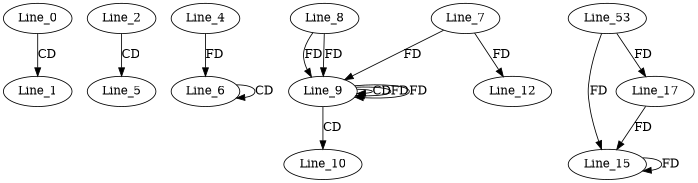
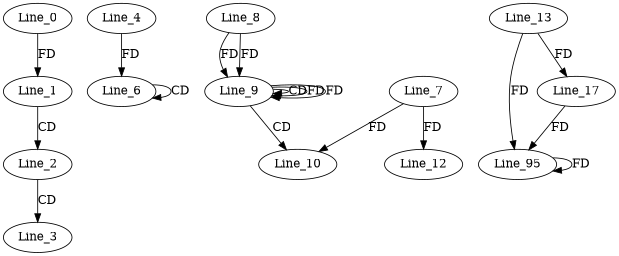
node "Line_53": label "Line_53" -> "Line_13"
edge "Line_7" -> "Line_9": now "Line_7" -> "Line_10"
edge "Line_0" -> "Line_1": label "CD" -> "FD"
node "Line_5": label "Line_5" -> "Line_3"
edge "Line_1" -> "Line_2": added, label "CD"
node "Line_15": label "Line_15" -> "Line_95"
